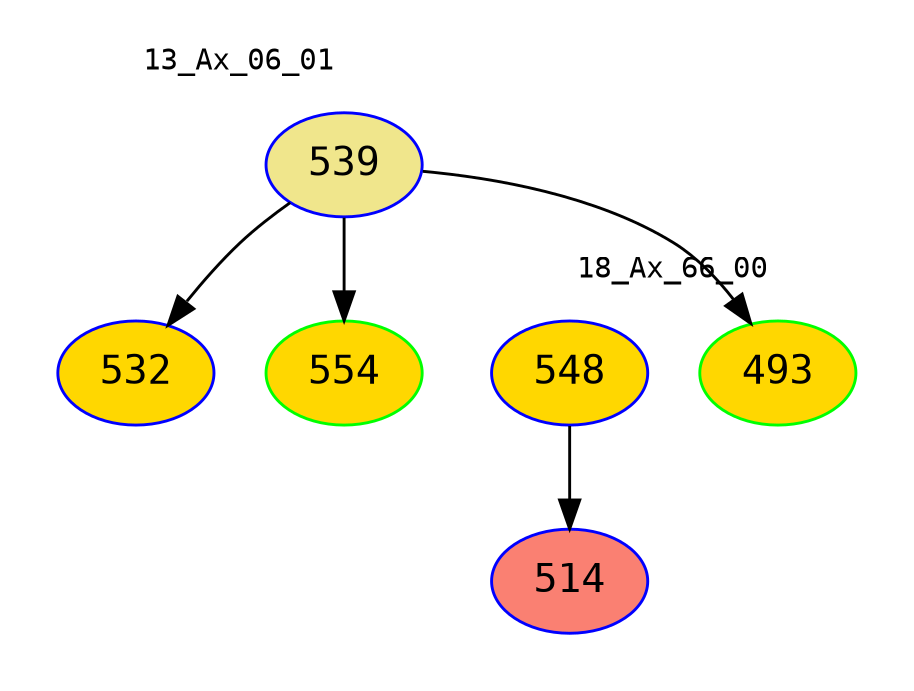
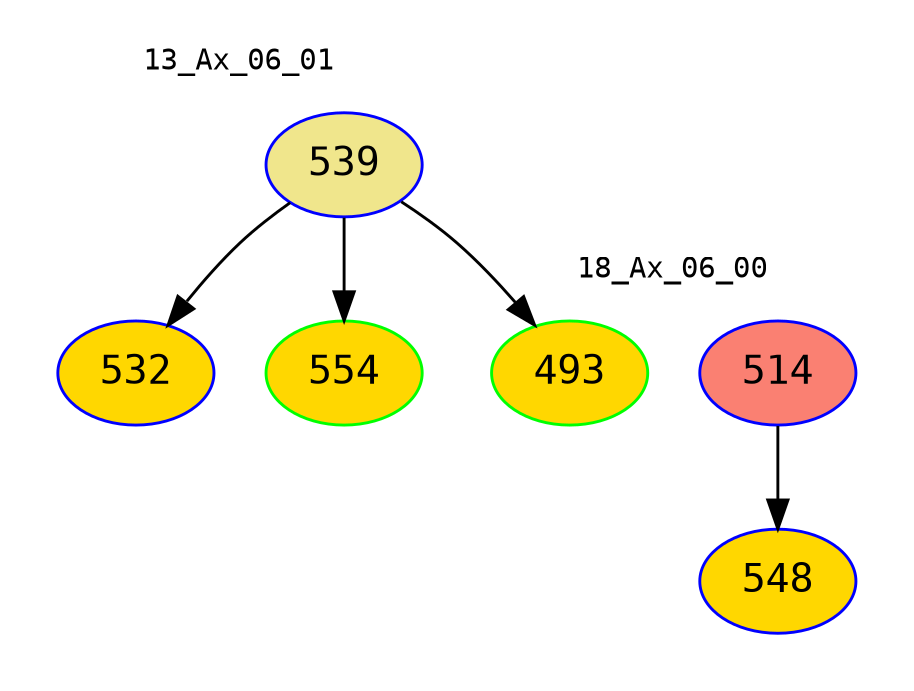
cluster "18_Ax_66_00": label "18_Ax_66_00" -> "18_Ax_06_00"
edge "548" -> "514": reversed
